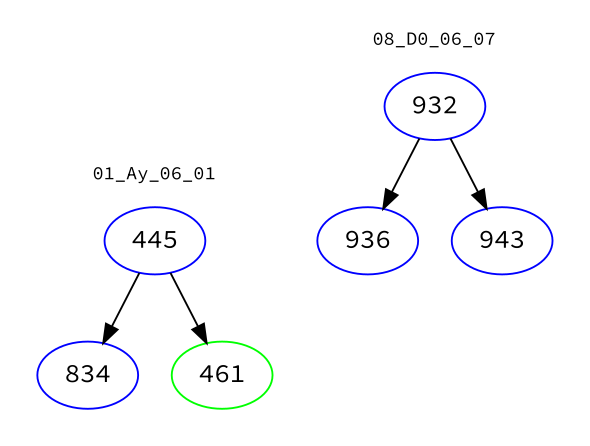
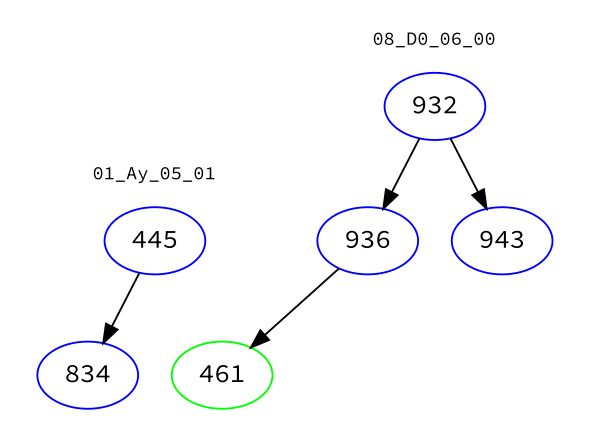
cluster "08_D0_06_07": label "08_D0_06_07" -> "08_D0_06_00"
cluster "01_Ay_06_01": label "01_Ay_06_01" -> "01_Ay_05_01"
edge "445" -> "461": now "936" -> "461"
